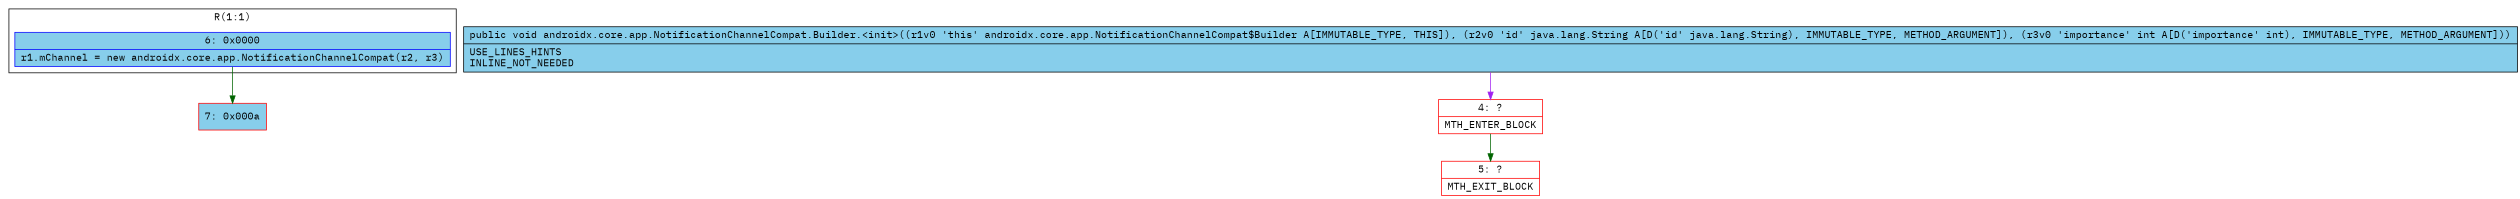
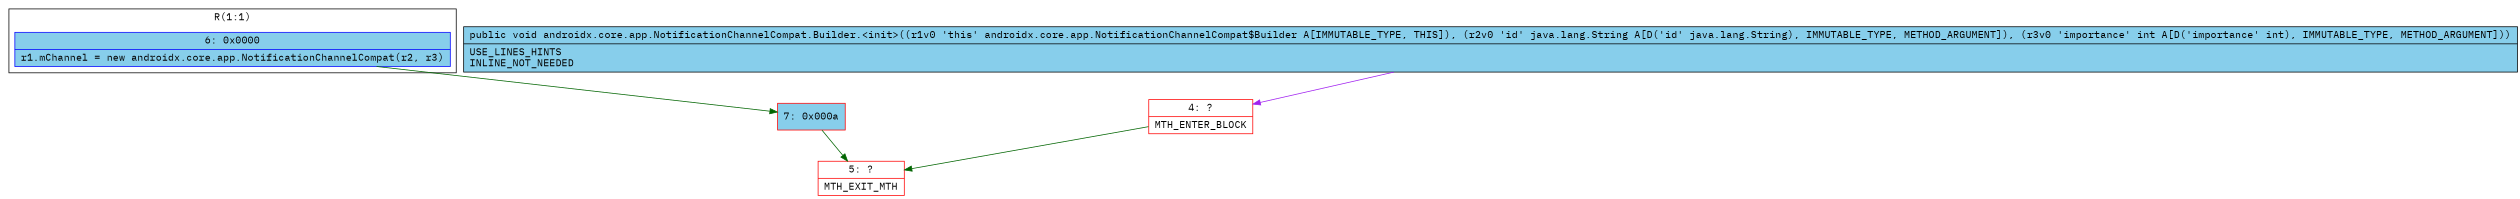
edge "7: 0x000a" -> "5: ?": added
node "5: ?": text "MTH_EXIT_BLOCK" -> "MTH_EXIT_MTH"
